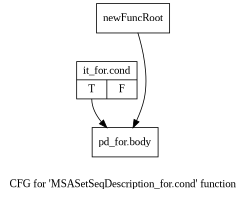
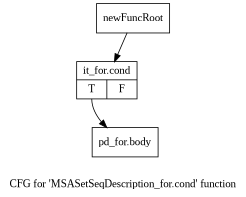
edge "newFuncRoot" -> "pd_for.body": now "newFuncRoot" -> "it_for.cond"
